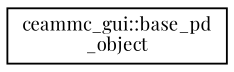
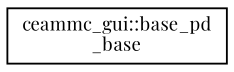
node "ceammc_gui::base_pd _object": label "ceammc_gui::base_pd _object" -> "ceammc_gui::base_pd _base"
